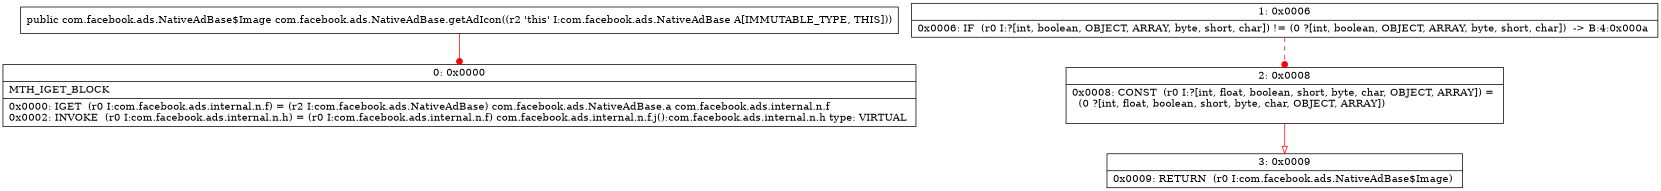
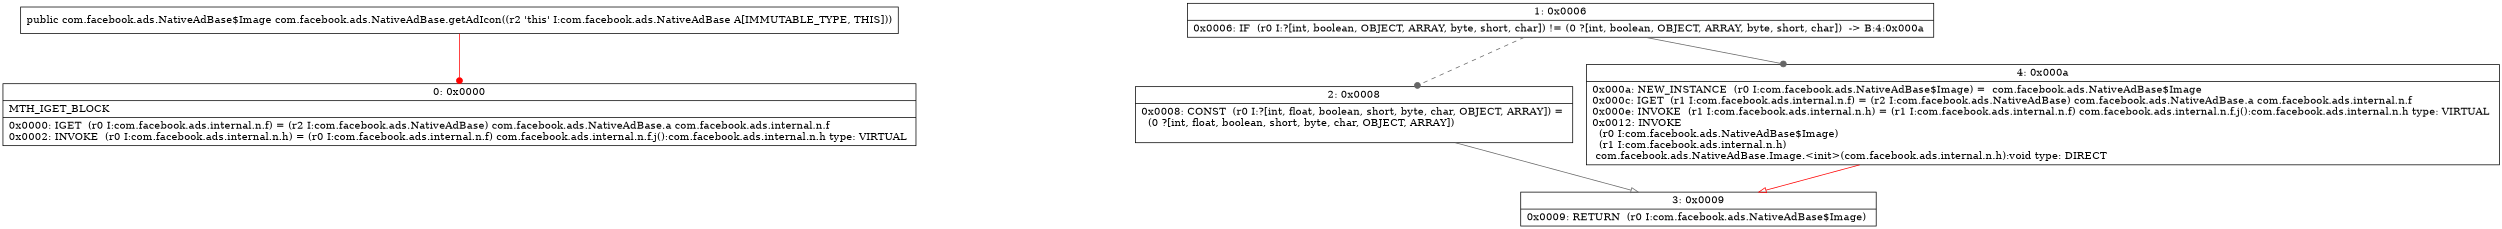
edge "1: 0x0006" -> "2: 0x0008": color red -> gray40
node "4: 0x000a": added
edge "2: 0x0008" -> "3: 0x0009": color red -> gray40
